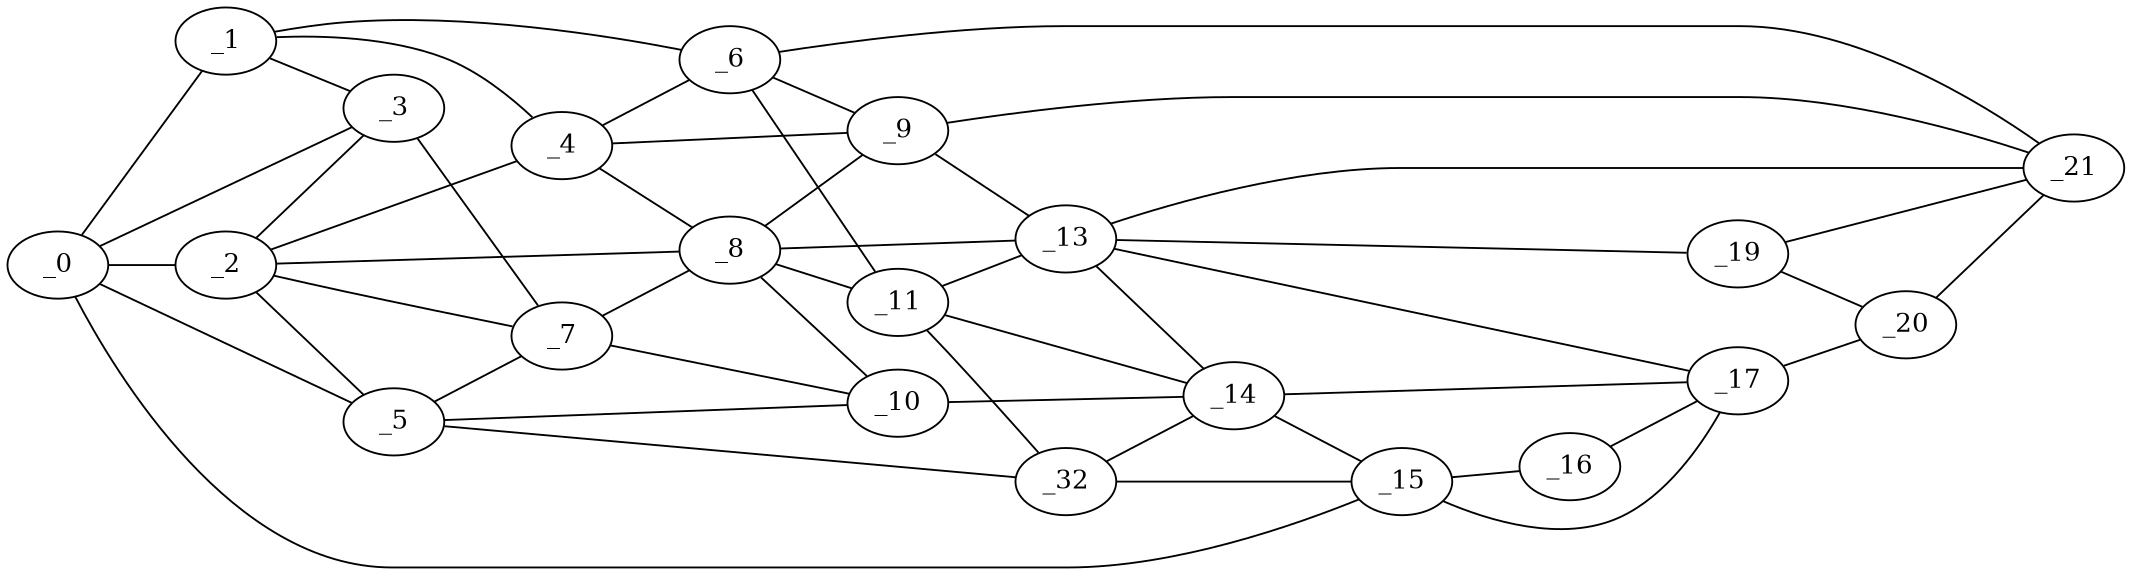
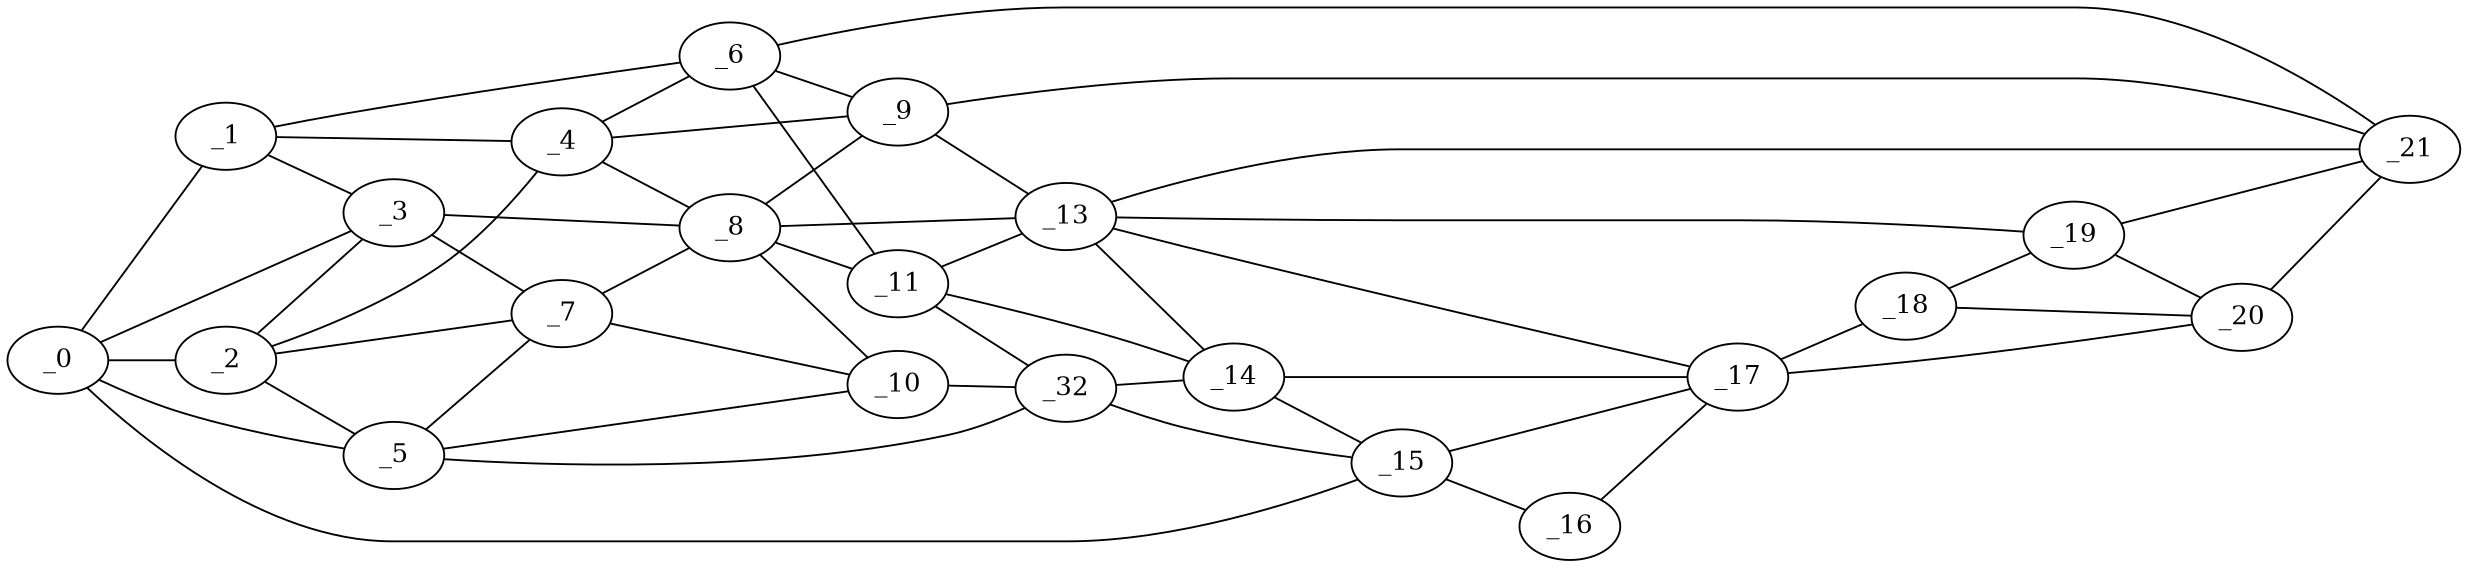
edge "_8" -- "_2": now "_8" -- "_3"
node "_18": added
edge "_14" -- "_10": now "_32" -- "_10"
